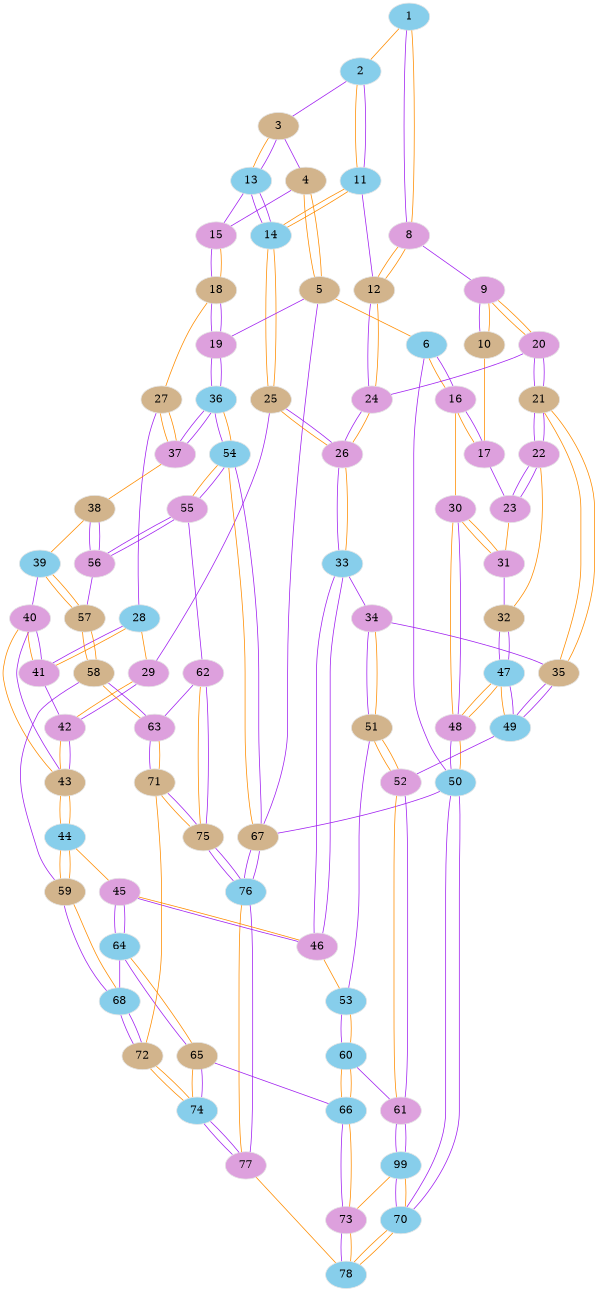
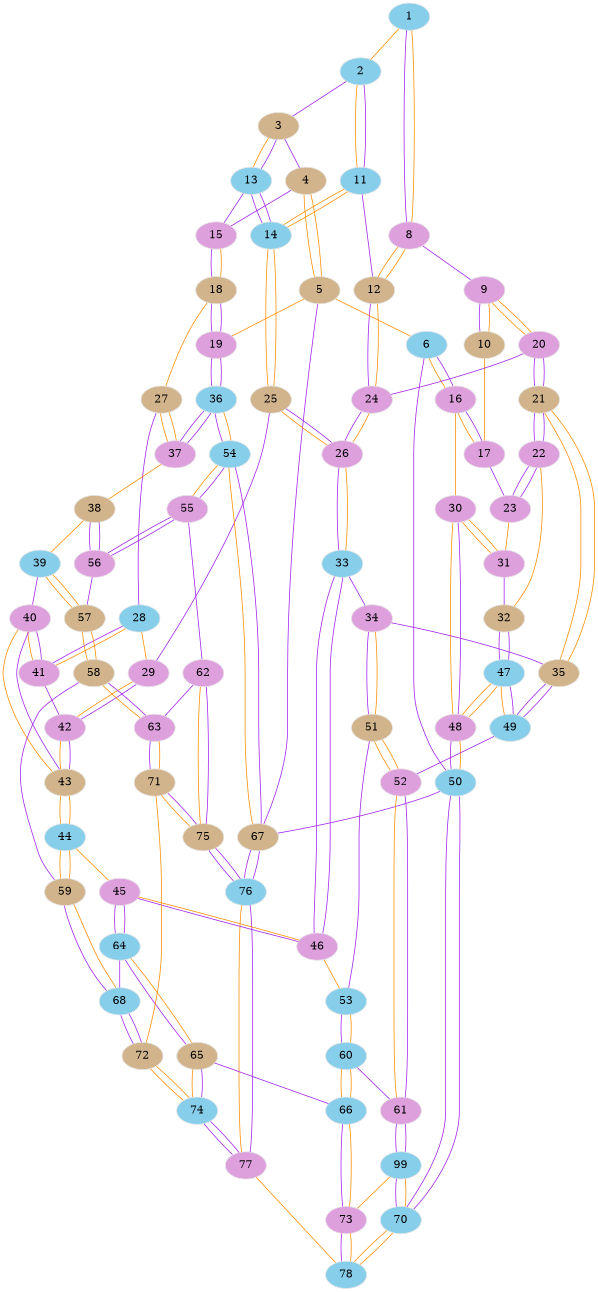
edge "5" -- "19": color purple -> darkorange
